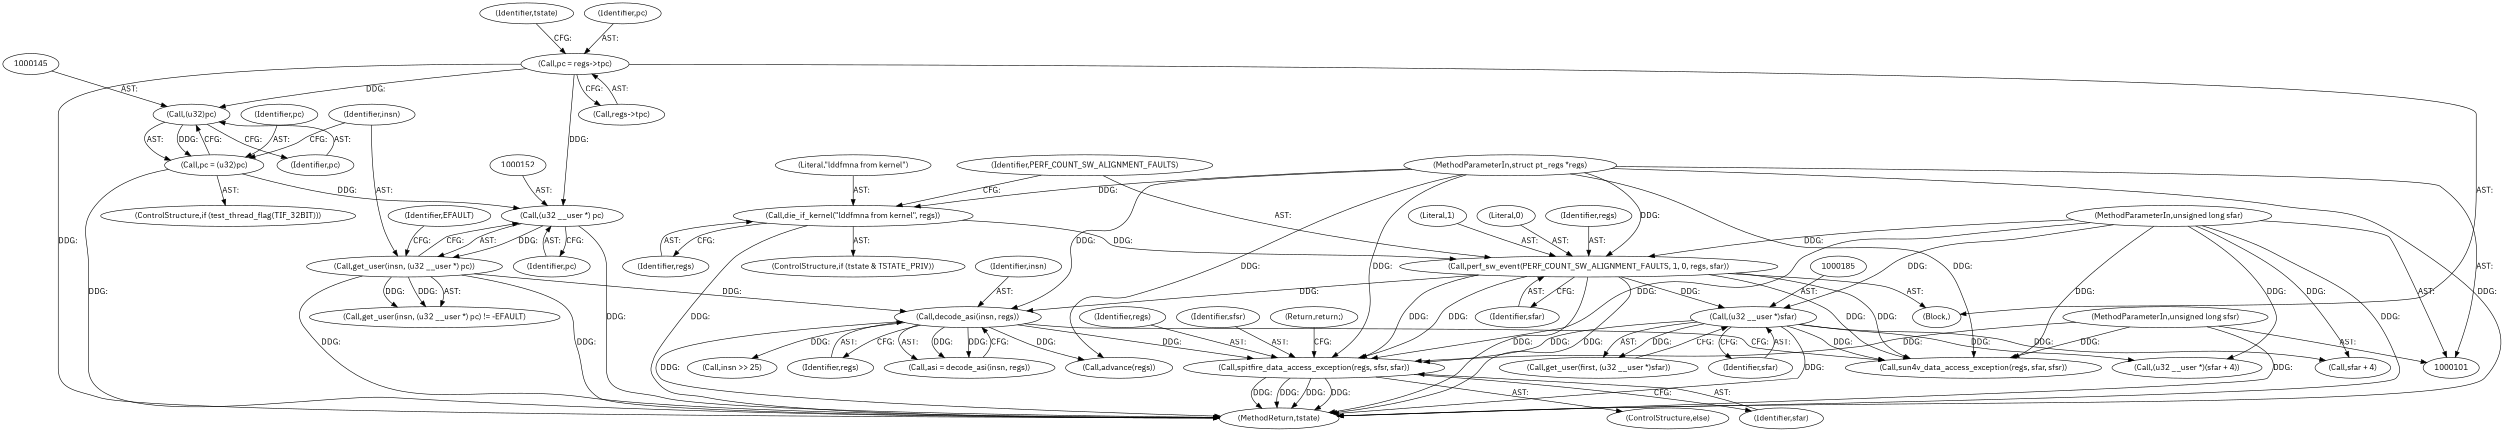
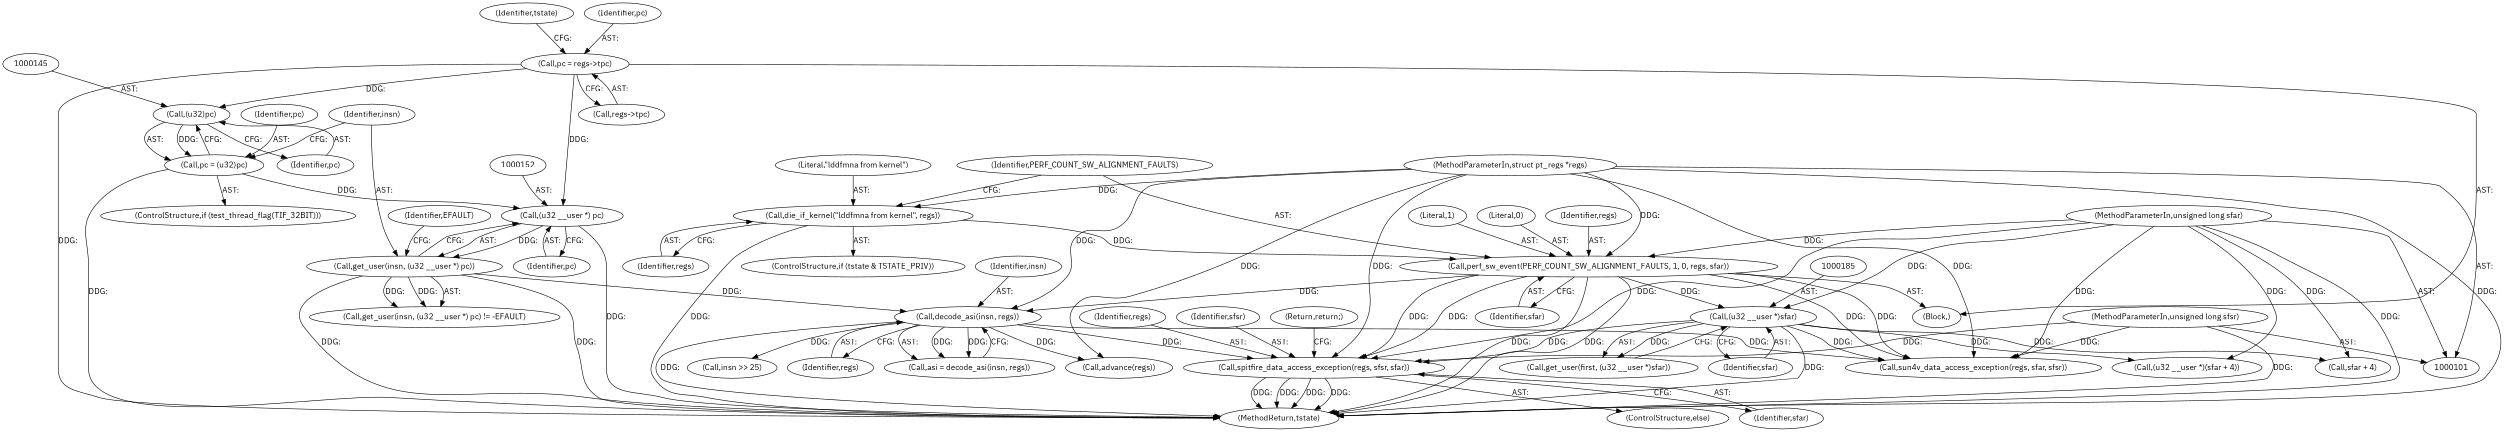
edge "(Call,decode_asi(insn, regs))" -> "(Call,sun4v_data_access_exception(regs, sfar, sfsr))": label "CFG: " -> "DDG: "
